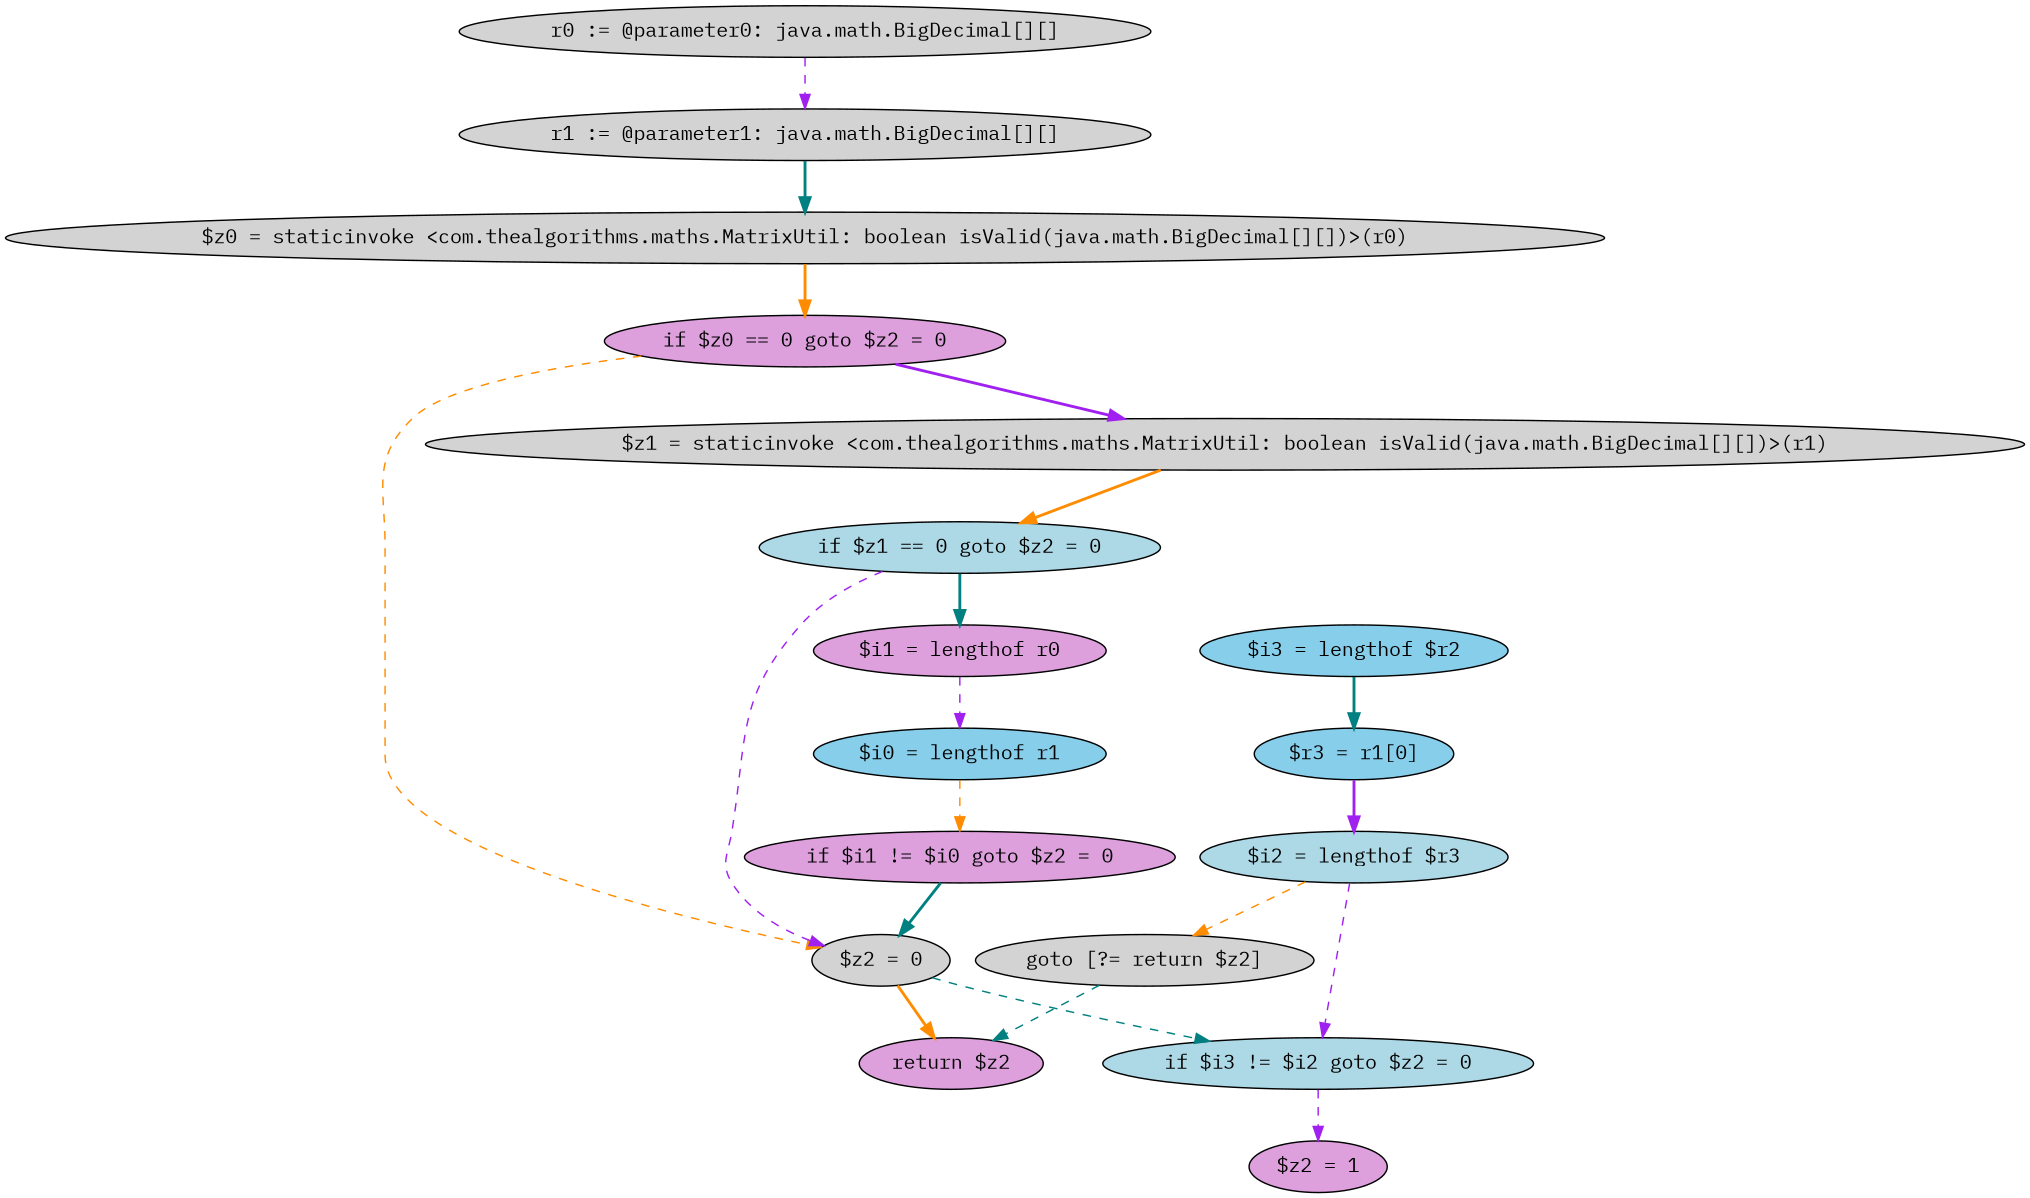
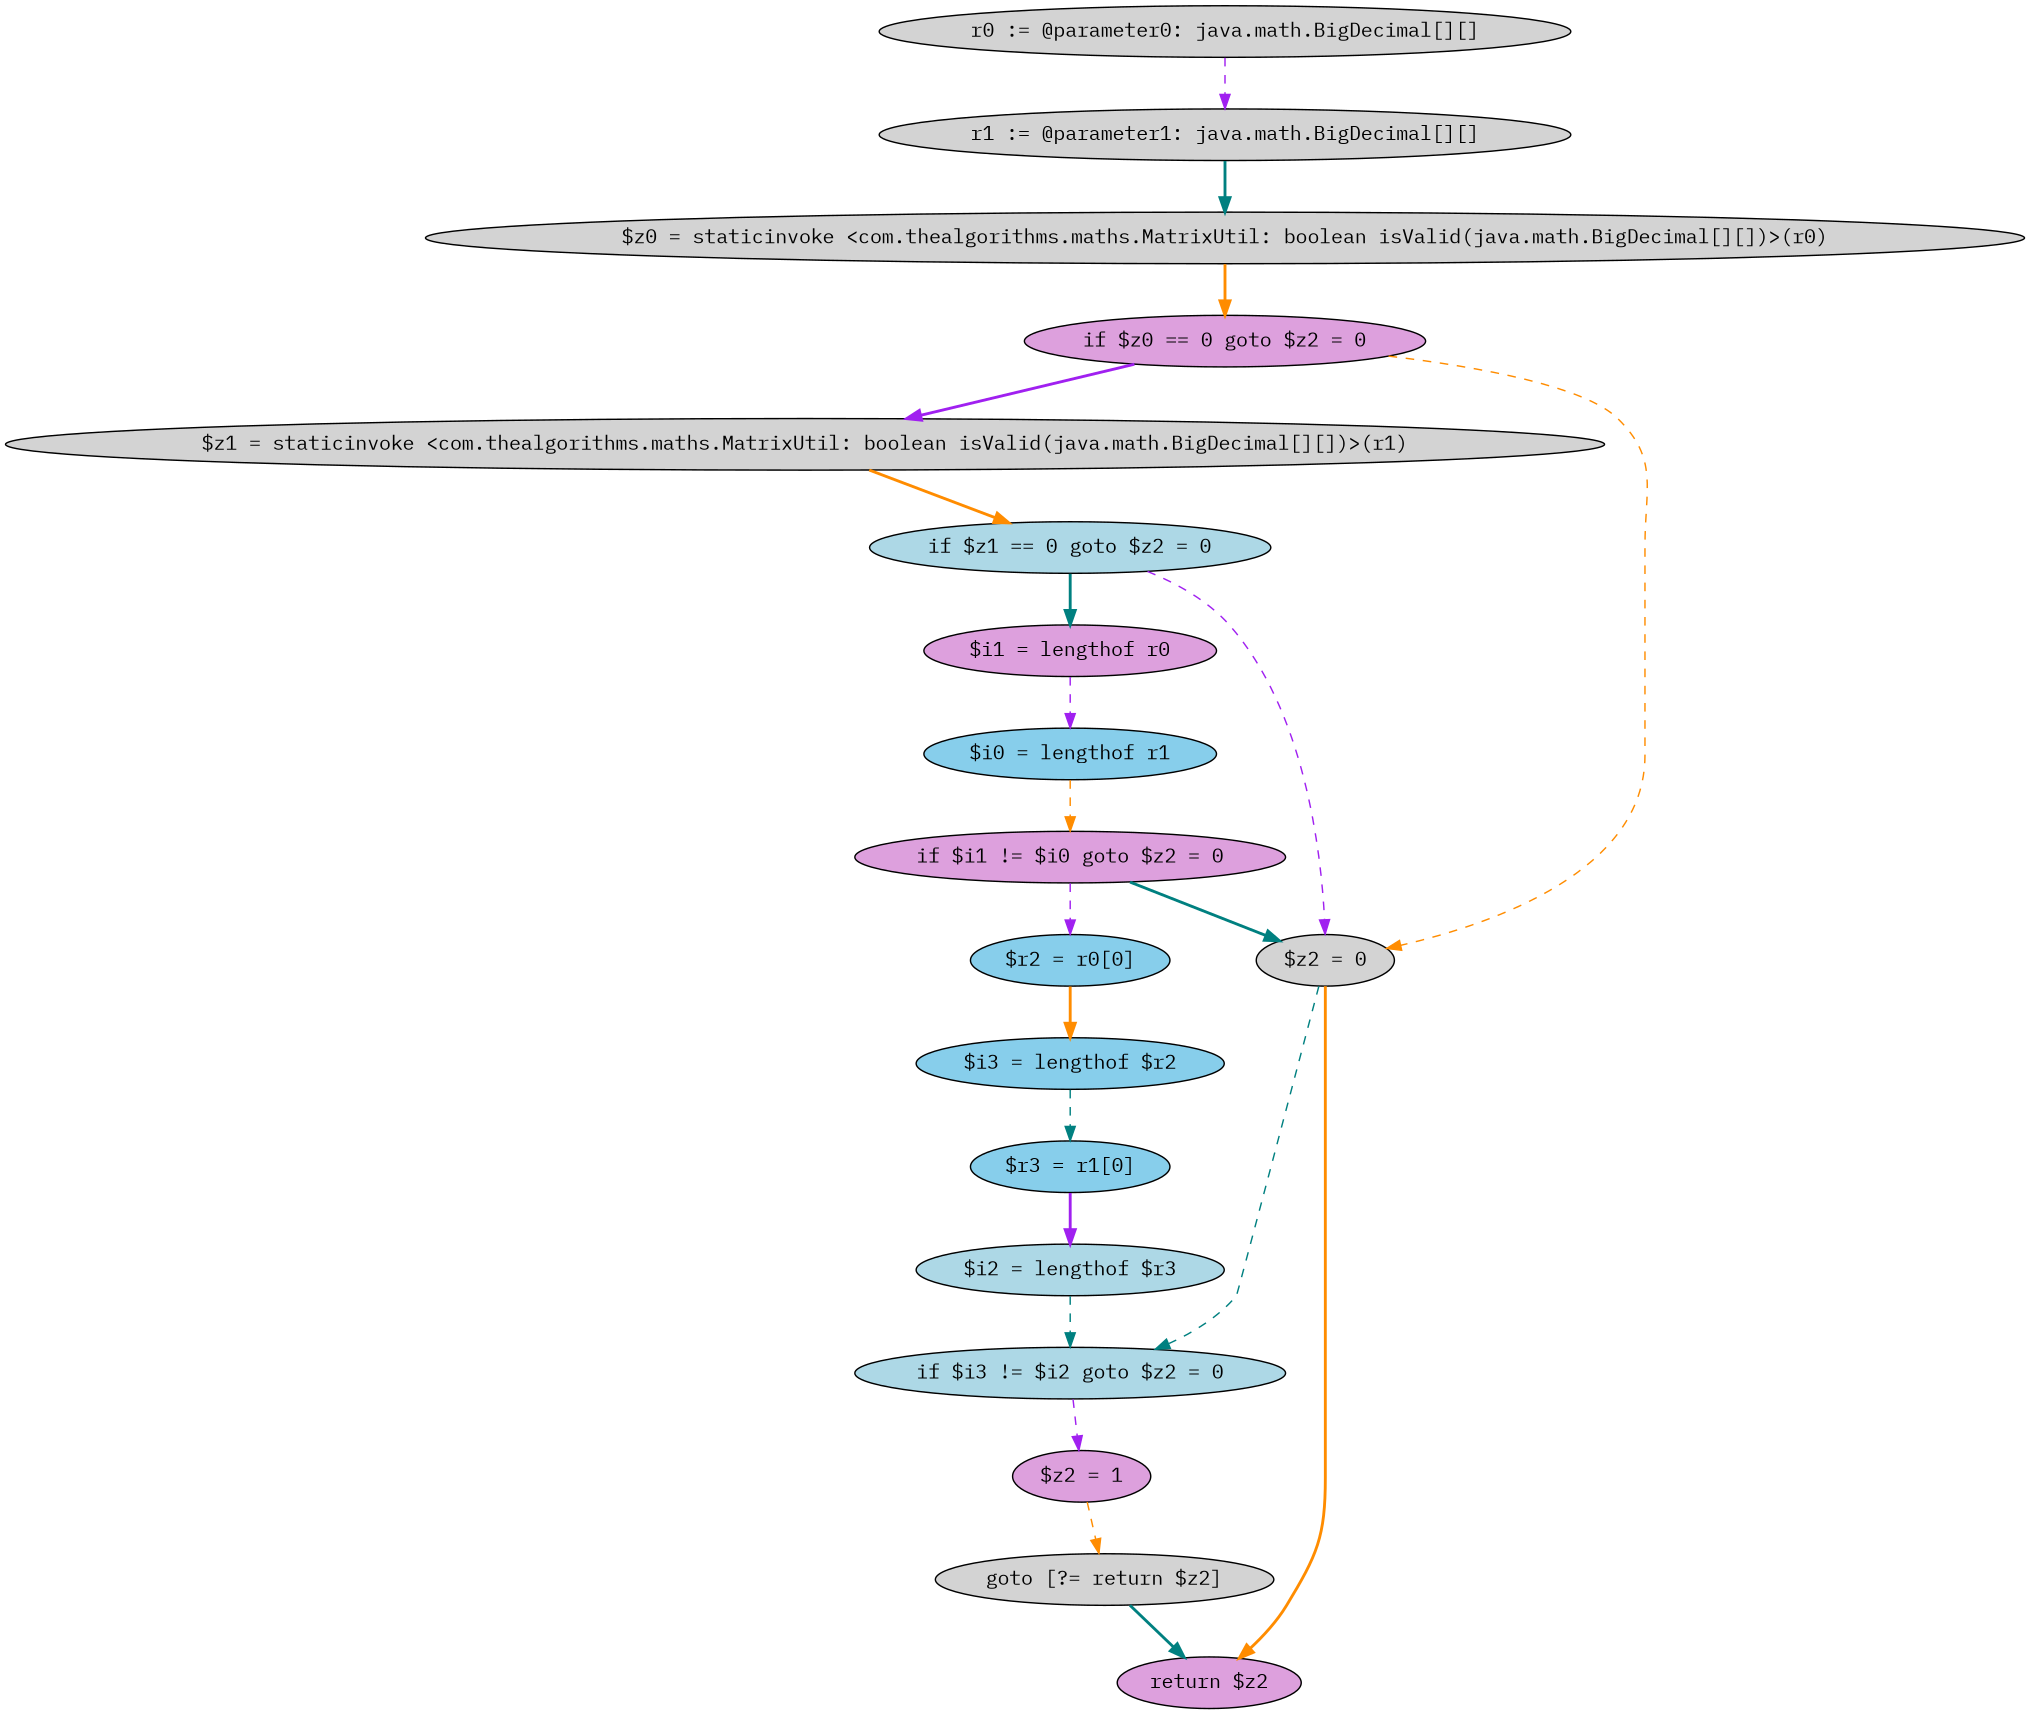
edge "$i3 = lengthof $r2" -> "$r3 = r1[0]": style bold -> dashed
edge "$i2 = lengthof $r3" -> "goto [?= return $z2]": now "$z2 = 1" -> "goto [?= return $z2]"
edge "$i2 = lengthof $r3" -> "if $i3 != $i2 goto $z2 = 0": color purple -> teal
node "$r2 = r0[0]": added
edge "goto [?= return $z2]" -> "return $z2": style dashed -> bold
